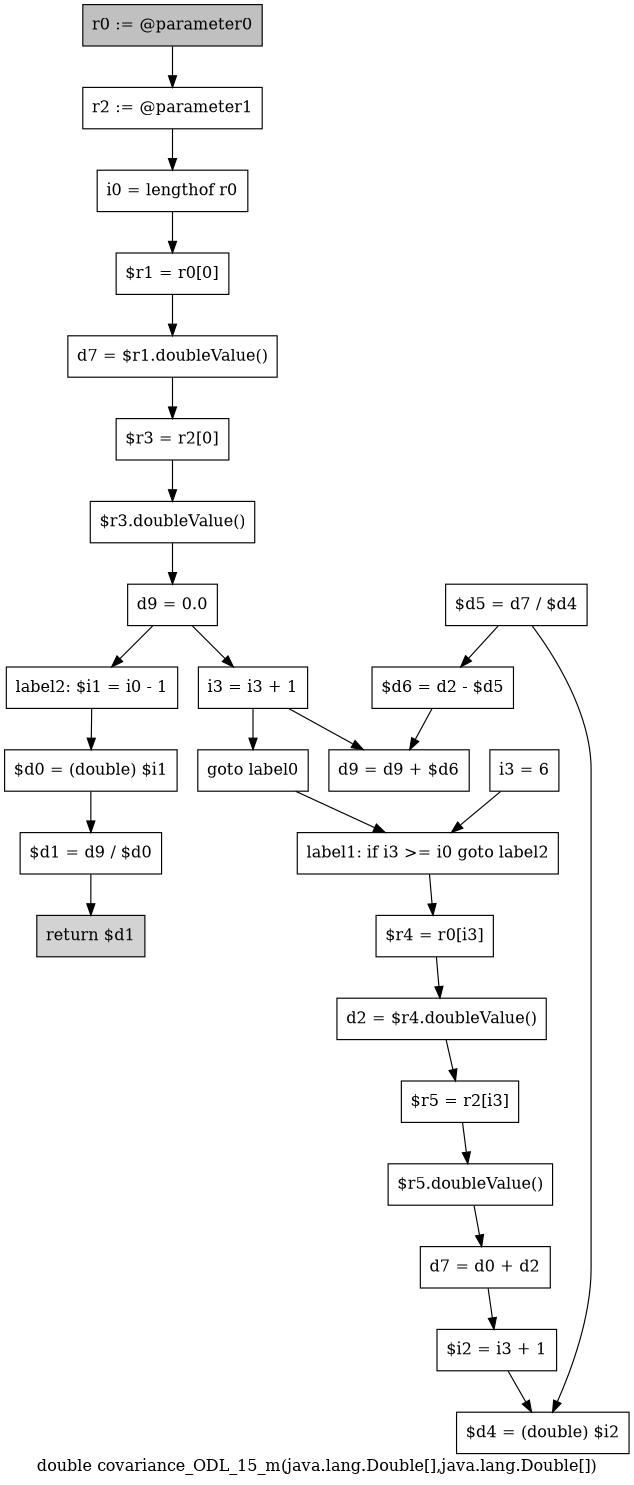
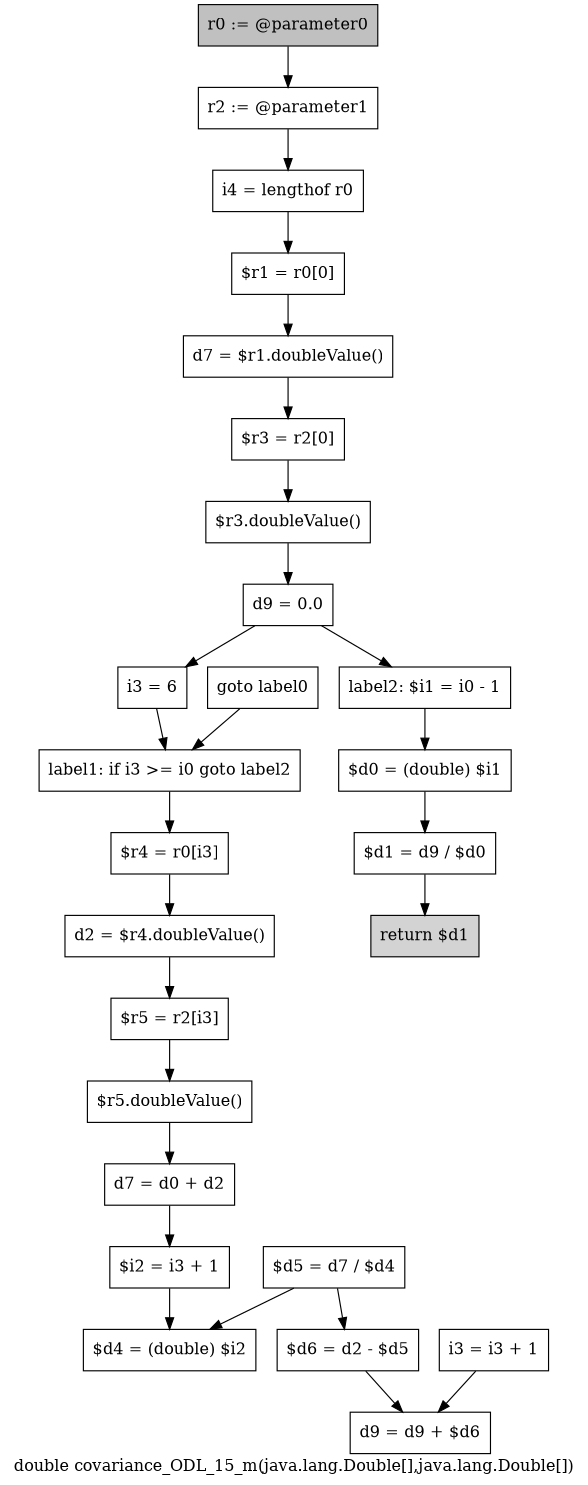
node "i0 = lengthof r0": label "i0 = lengthof r0" -> "i4 = lengthof r0"
edge "d9 = 0.0" -> "i3 = i3 + 1": now "d9 = 0.0" -> "i3 = 6"
edge "i3 = i3 + 1" -> "goto label0": removed
